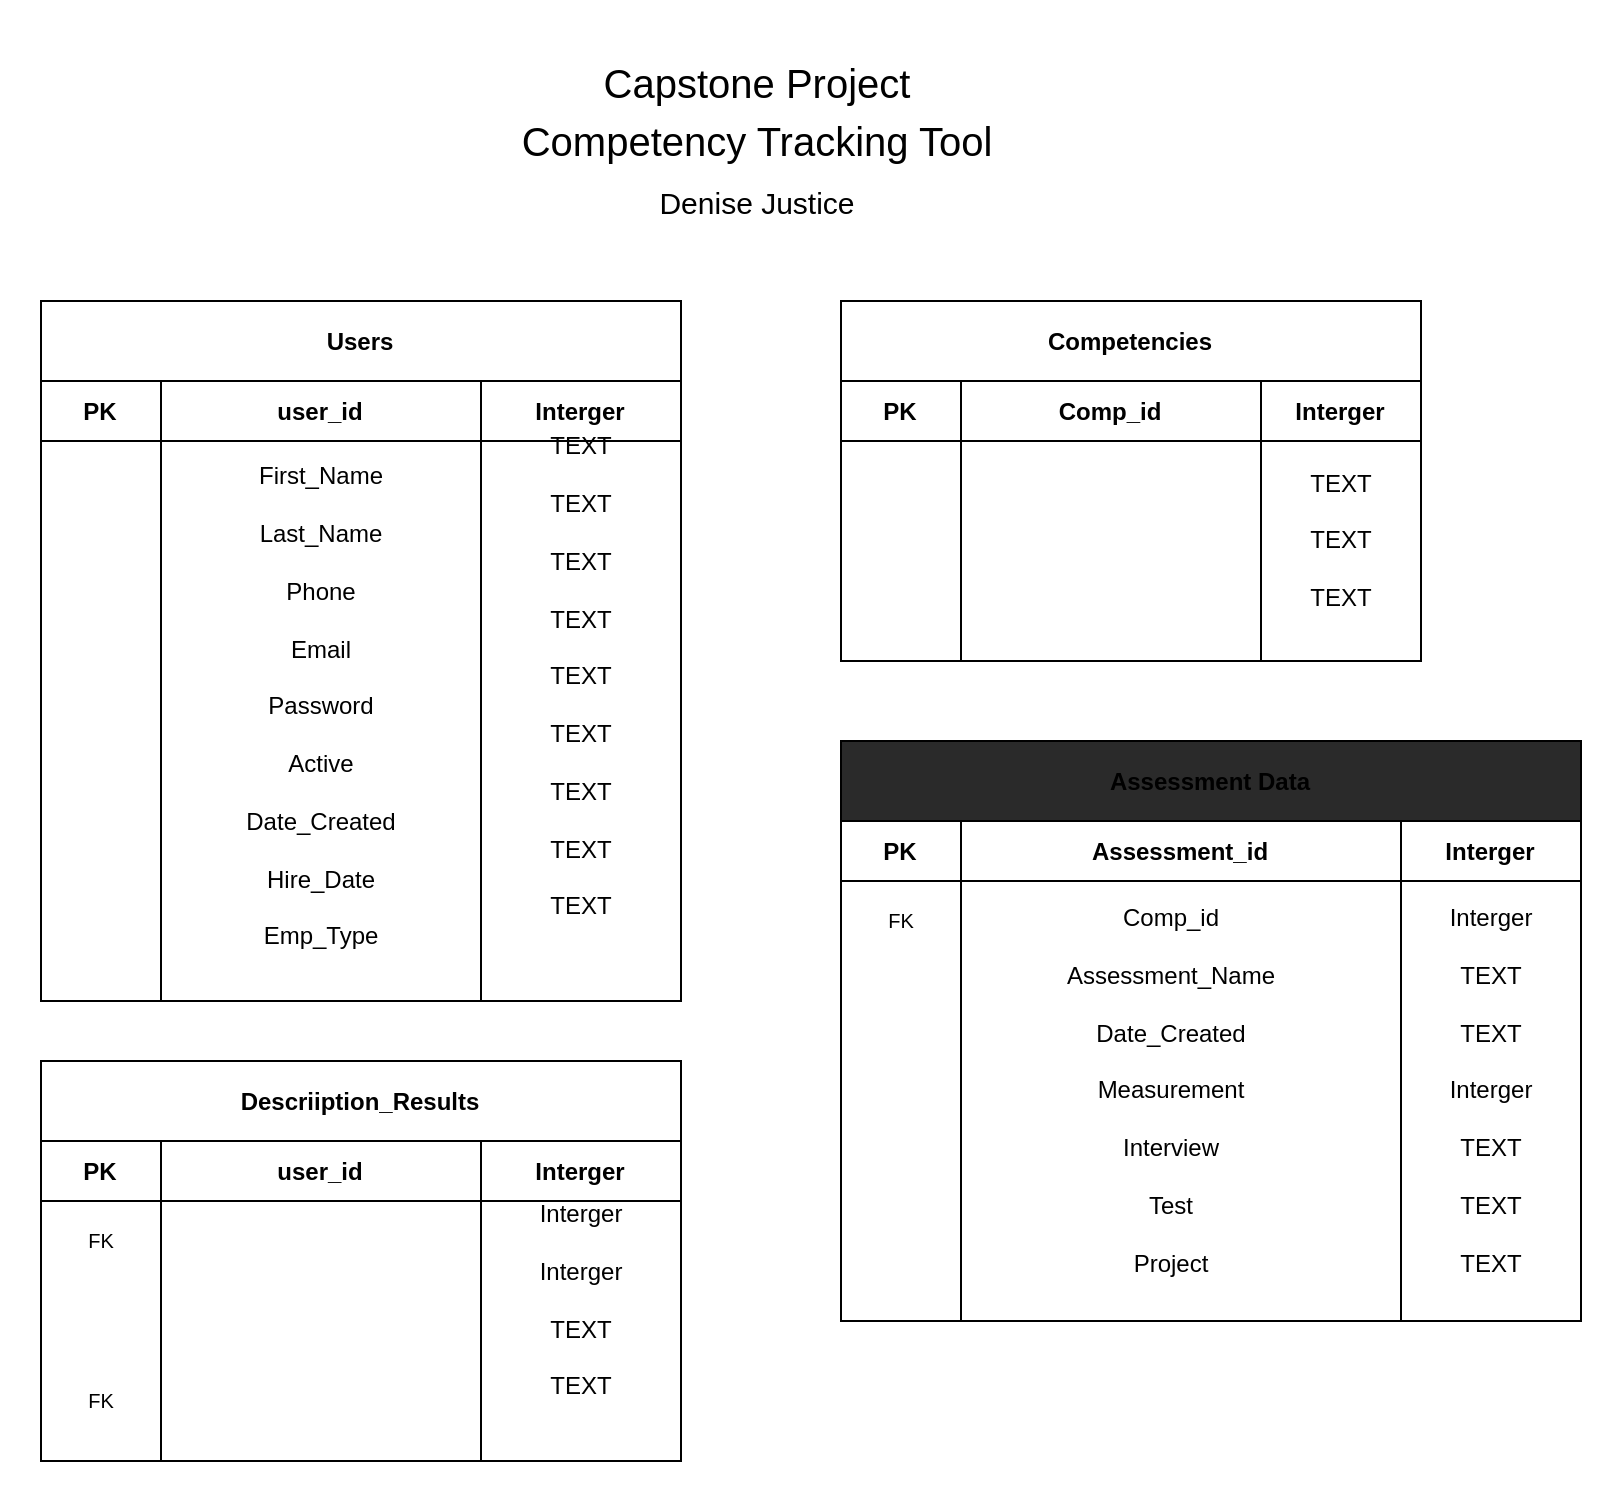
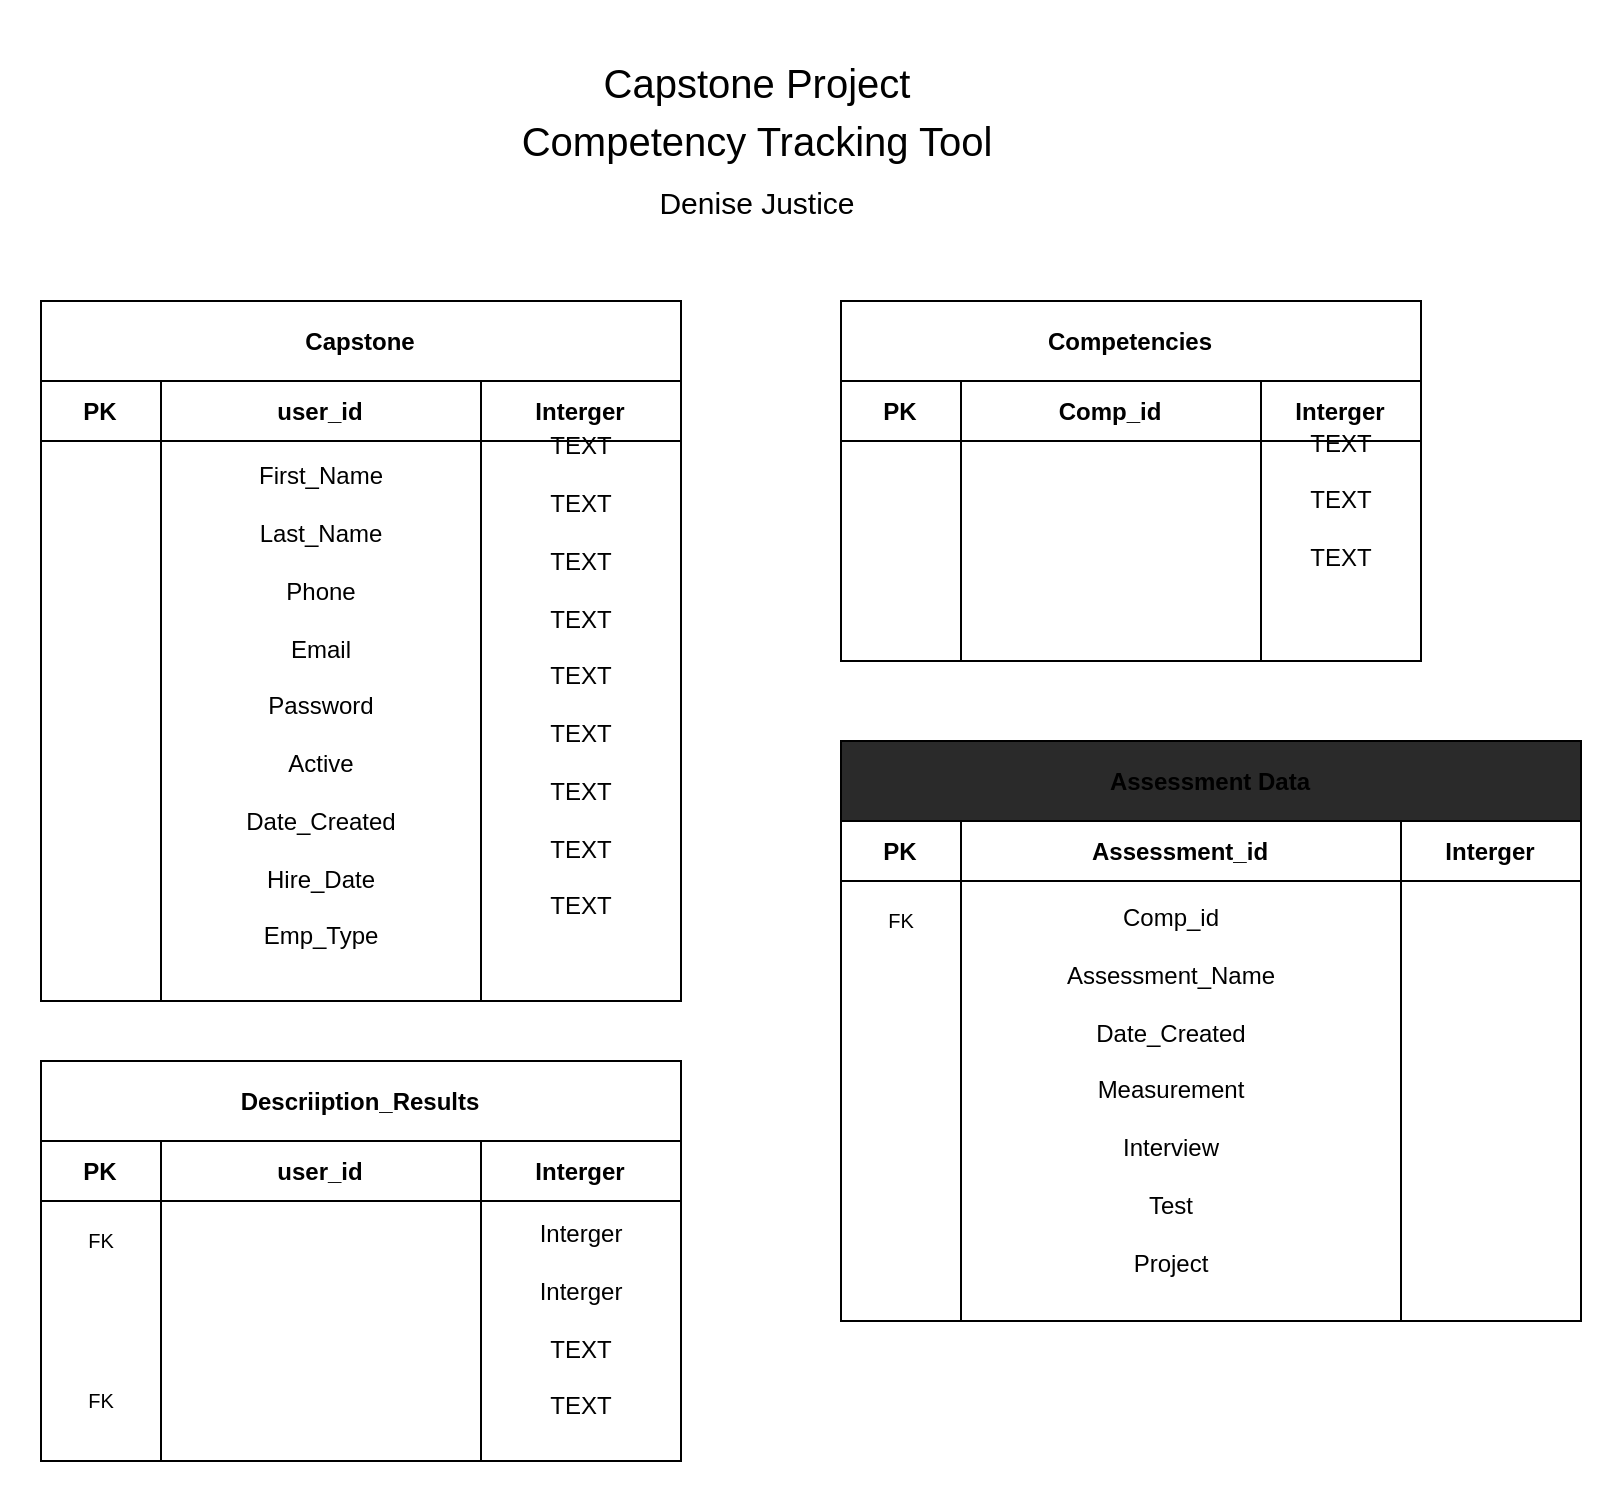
node "Users": label "Users" -> "Capstone"
node "TEXT TEXT TEXT": moved (1341, 541) -> (1341, 501)
node "Interger TEXT TEXT Interger TEXT TEXT TEXT": removed
node "Interger Interger TEXT TEXT": moved (581, 1301) -> (581, 1321)
